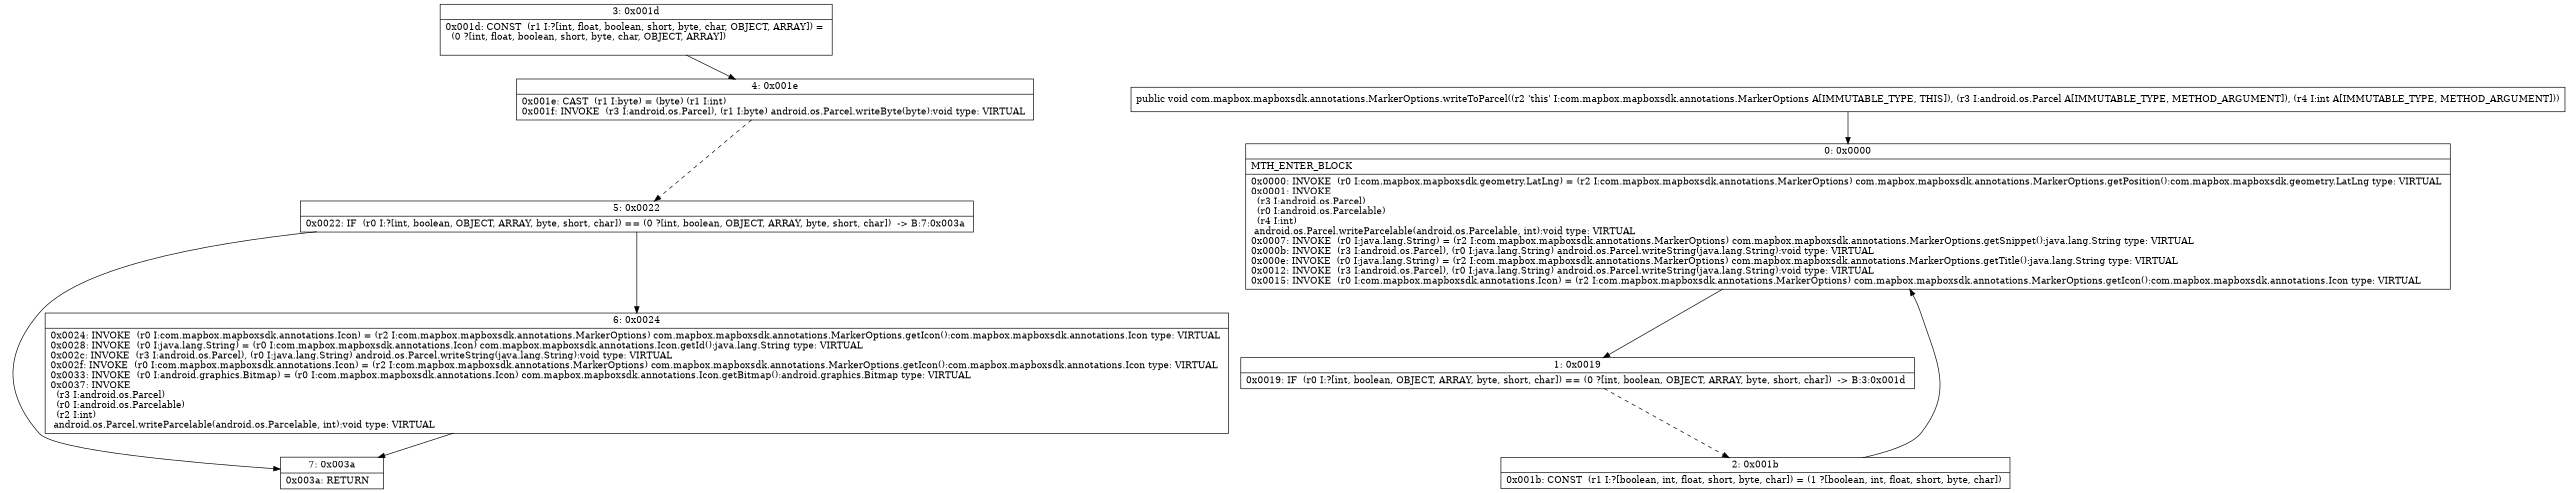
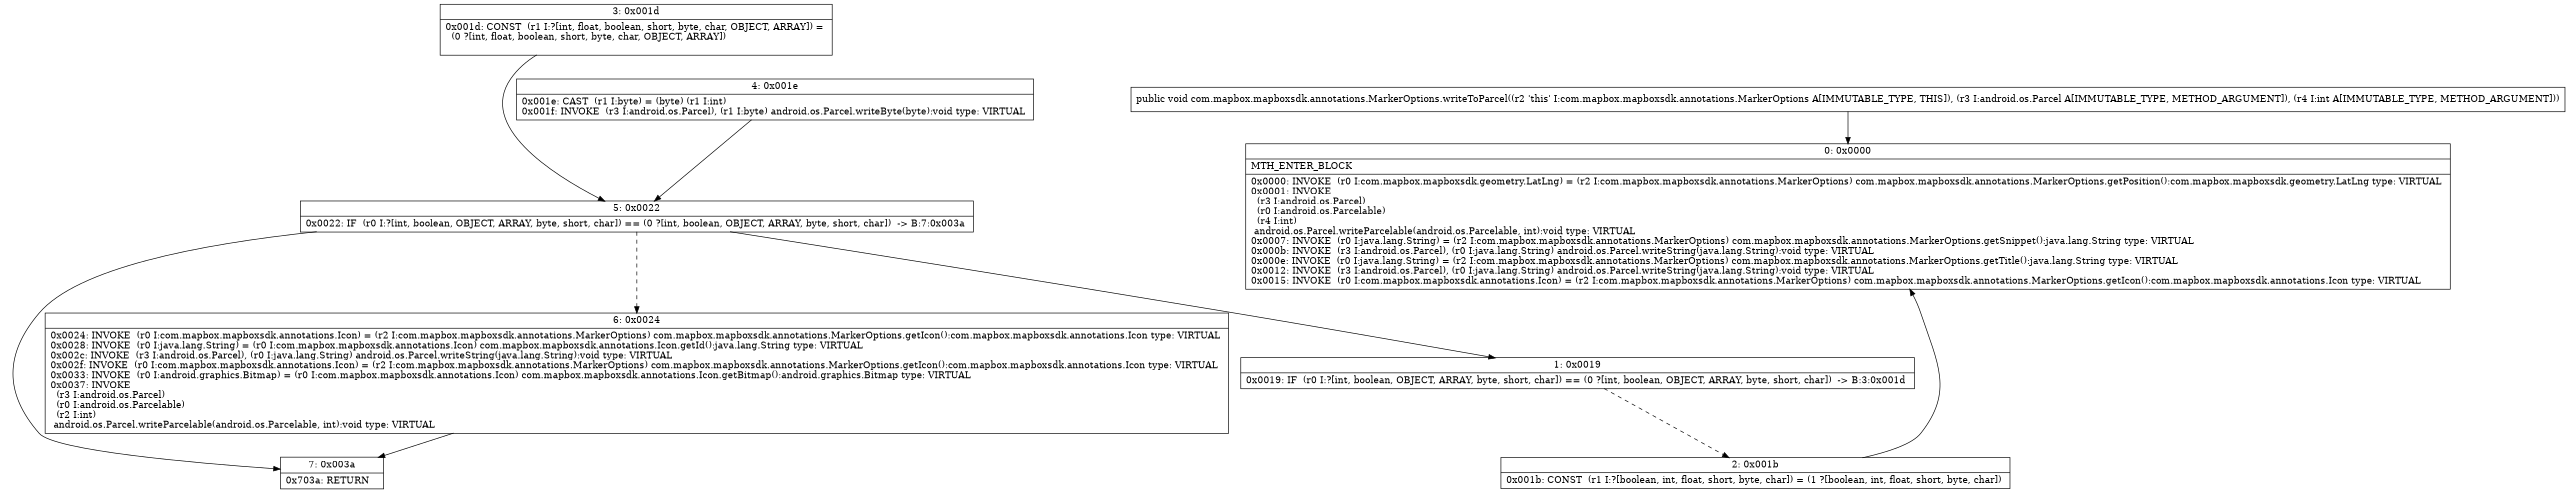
edge "3: 0x001d" -> "4: 0x001e": now "3: 0x001d" -> "5: 0x0022"
edge "4: 0x001e" -> "5: 0x0022": style dashed -> solid
edge "5: 0x0022" -> "6: 0x0024": style solid -> dashed
edge "0: 0x0000" -> "1: 0x0019": now "5: 0x0022" -> "1: 0x0019"
node "7: 0x003a": text "0x003a: RETURN" -> "0x703a: RETURN"
